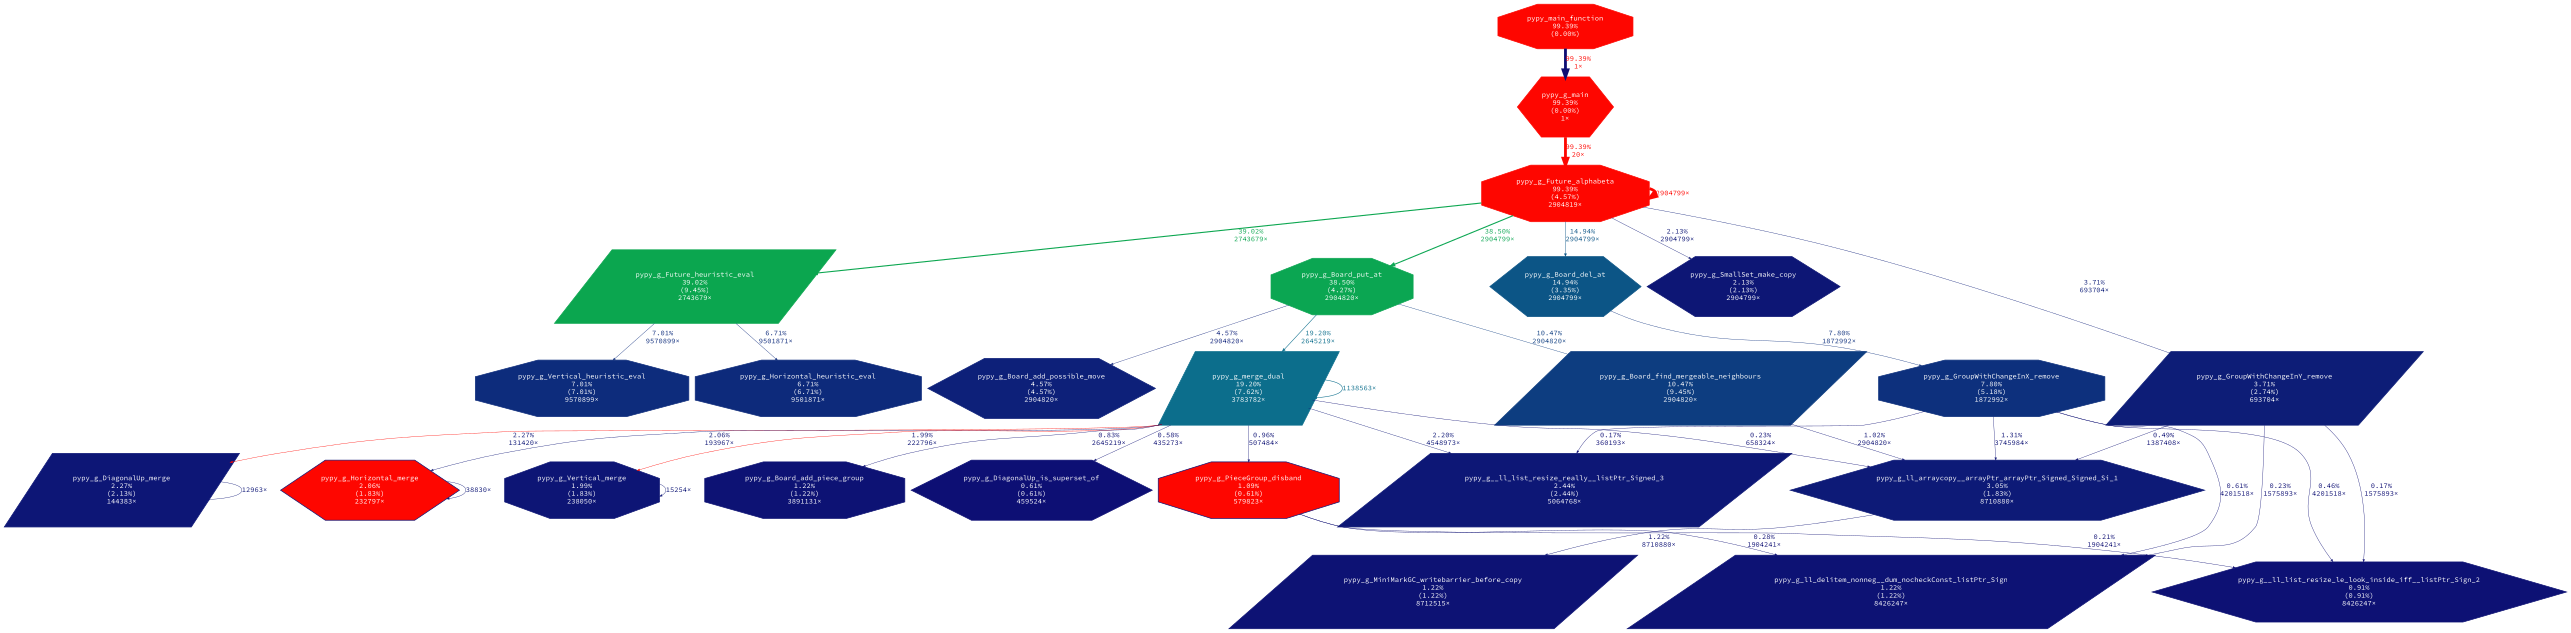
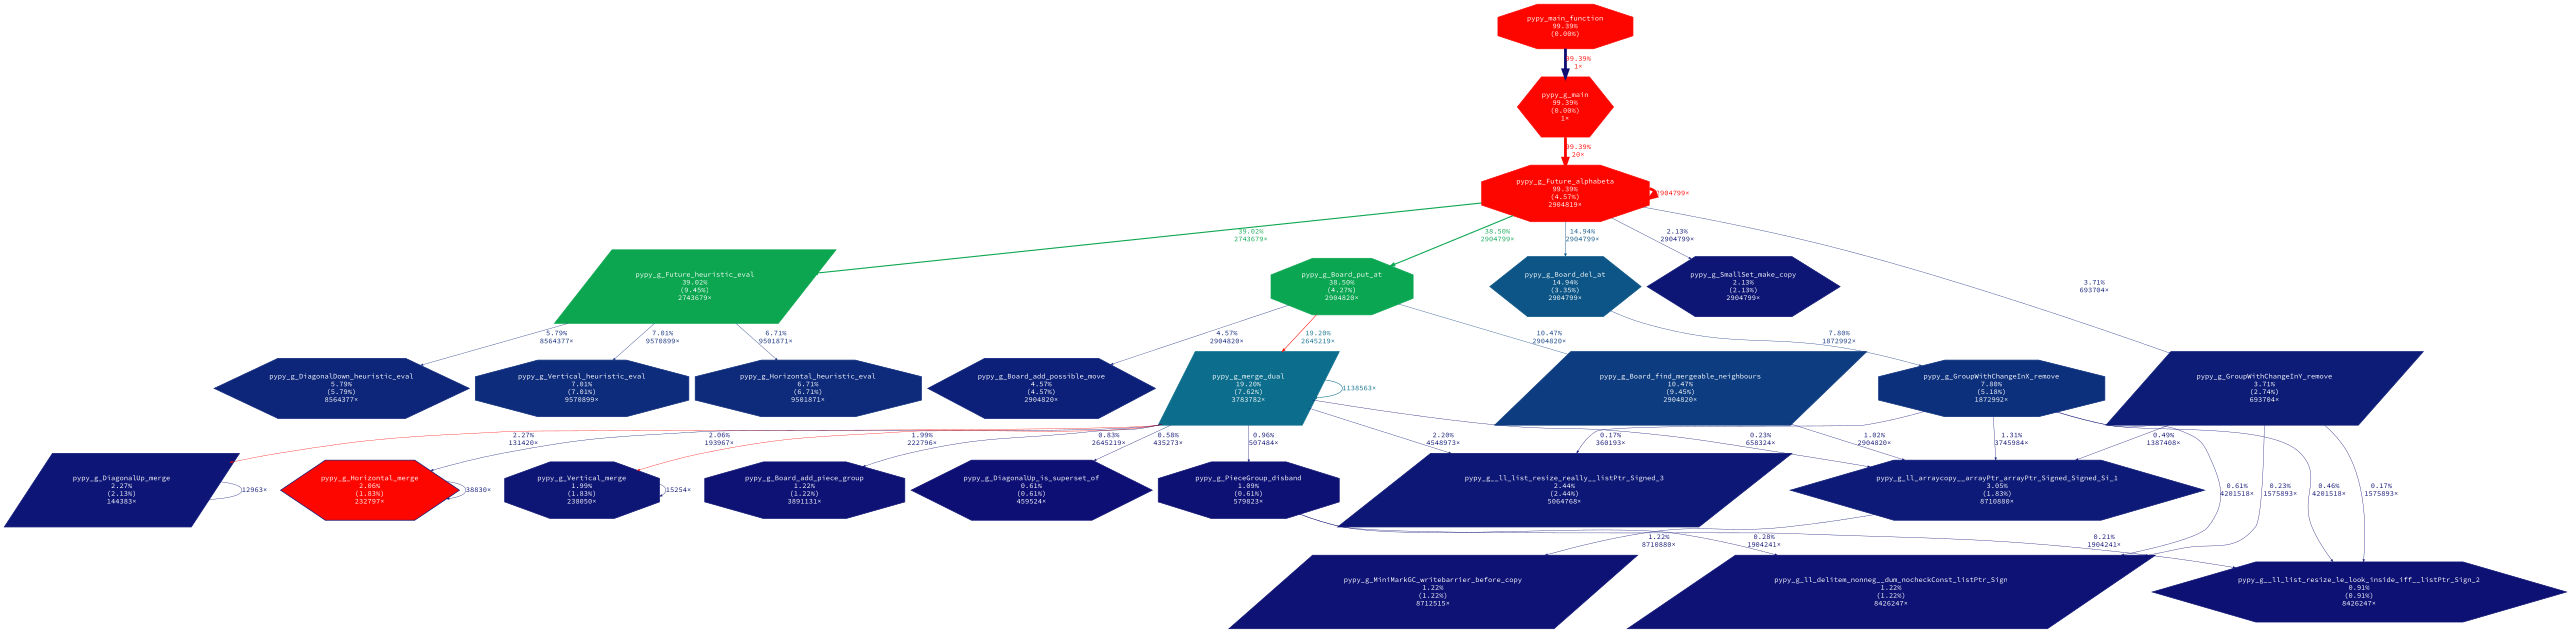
edge "pypy_g_Board_put_at 38.50% (4.27%) 2904820×" -> "pypy_g_merge_dual 19.20% (7.62%) 3783782×": color #0c6e8c -> #fe0600
node "pypy_g_DiagonalDown_heuristic_eval 5.79% (5.79%) 8564377×": added
node "pypy_g_PieceGroup_disband 1.09% (0.61%) 579823×": fillcolor #fe0600 -> #0d1174
